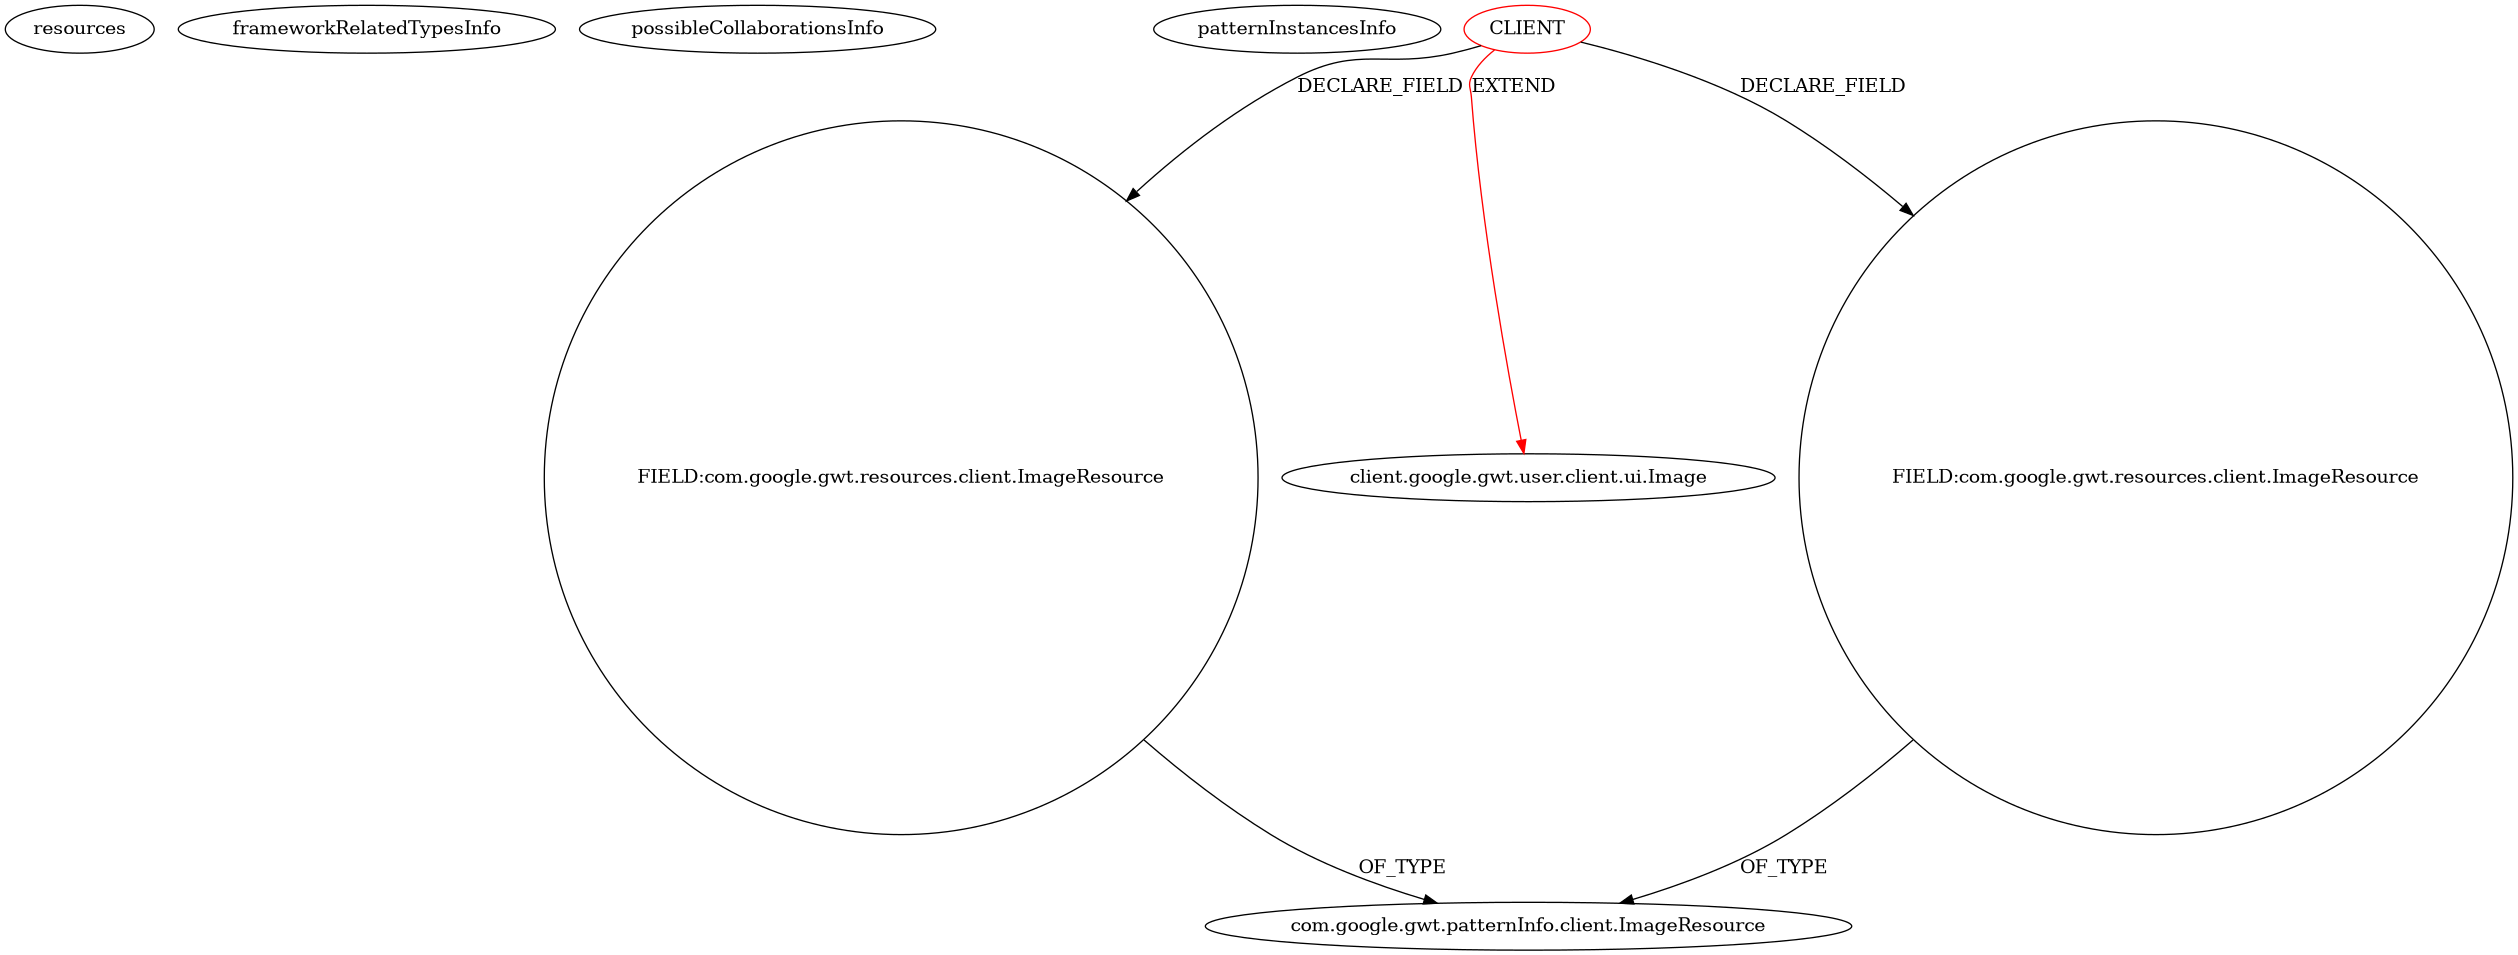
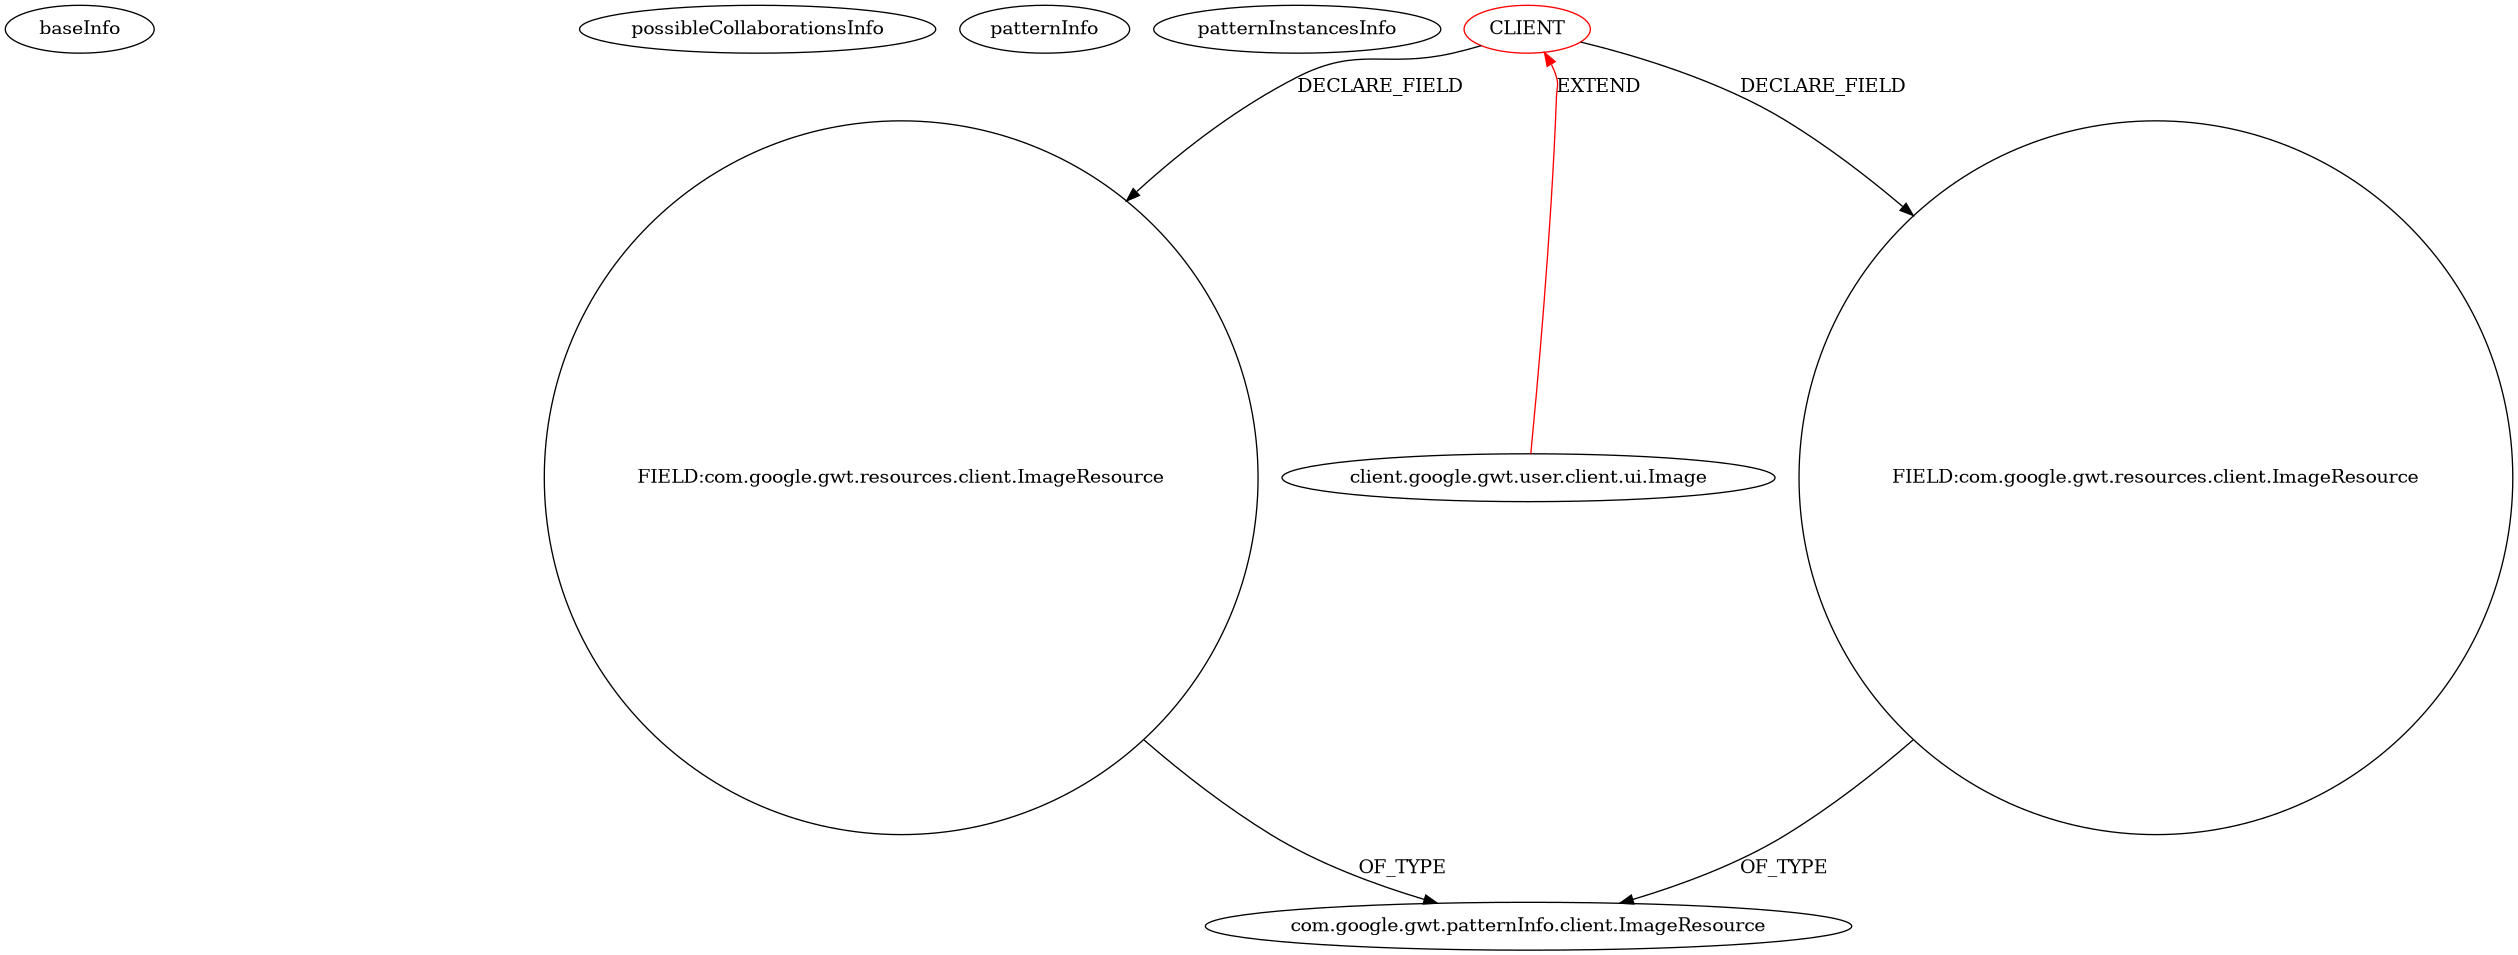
node "resources": label "resources" -> "baseInfo"
node "frameworkRelatedTypesInfo": removed
node "patternInfo": added
edge "CLIENT" -> "client.google.gwt.user.client.ui.Image": reversed
